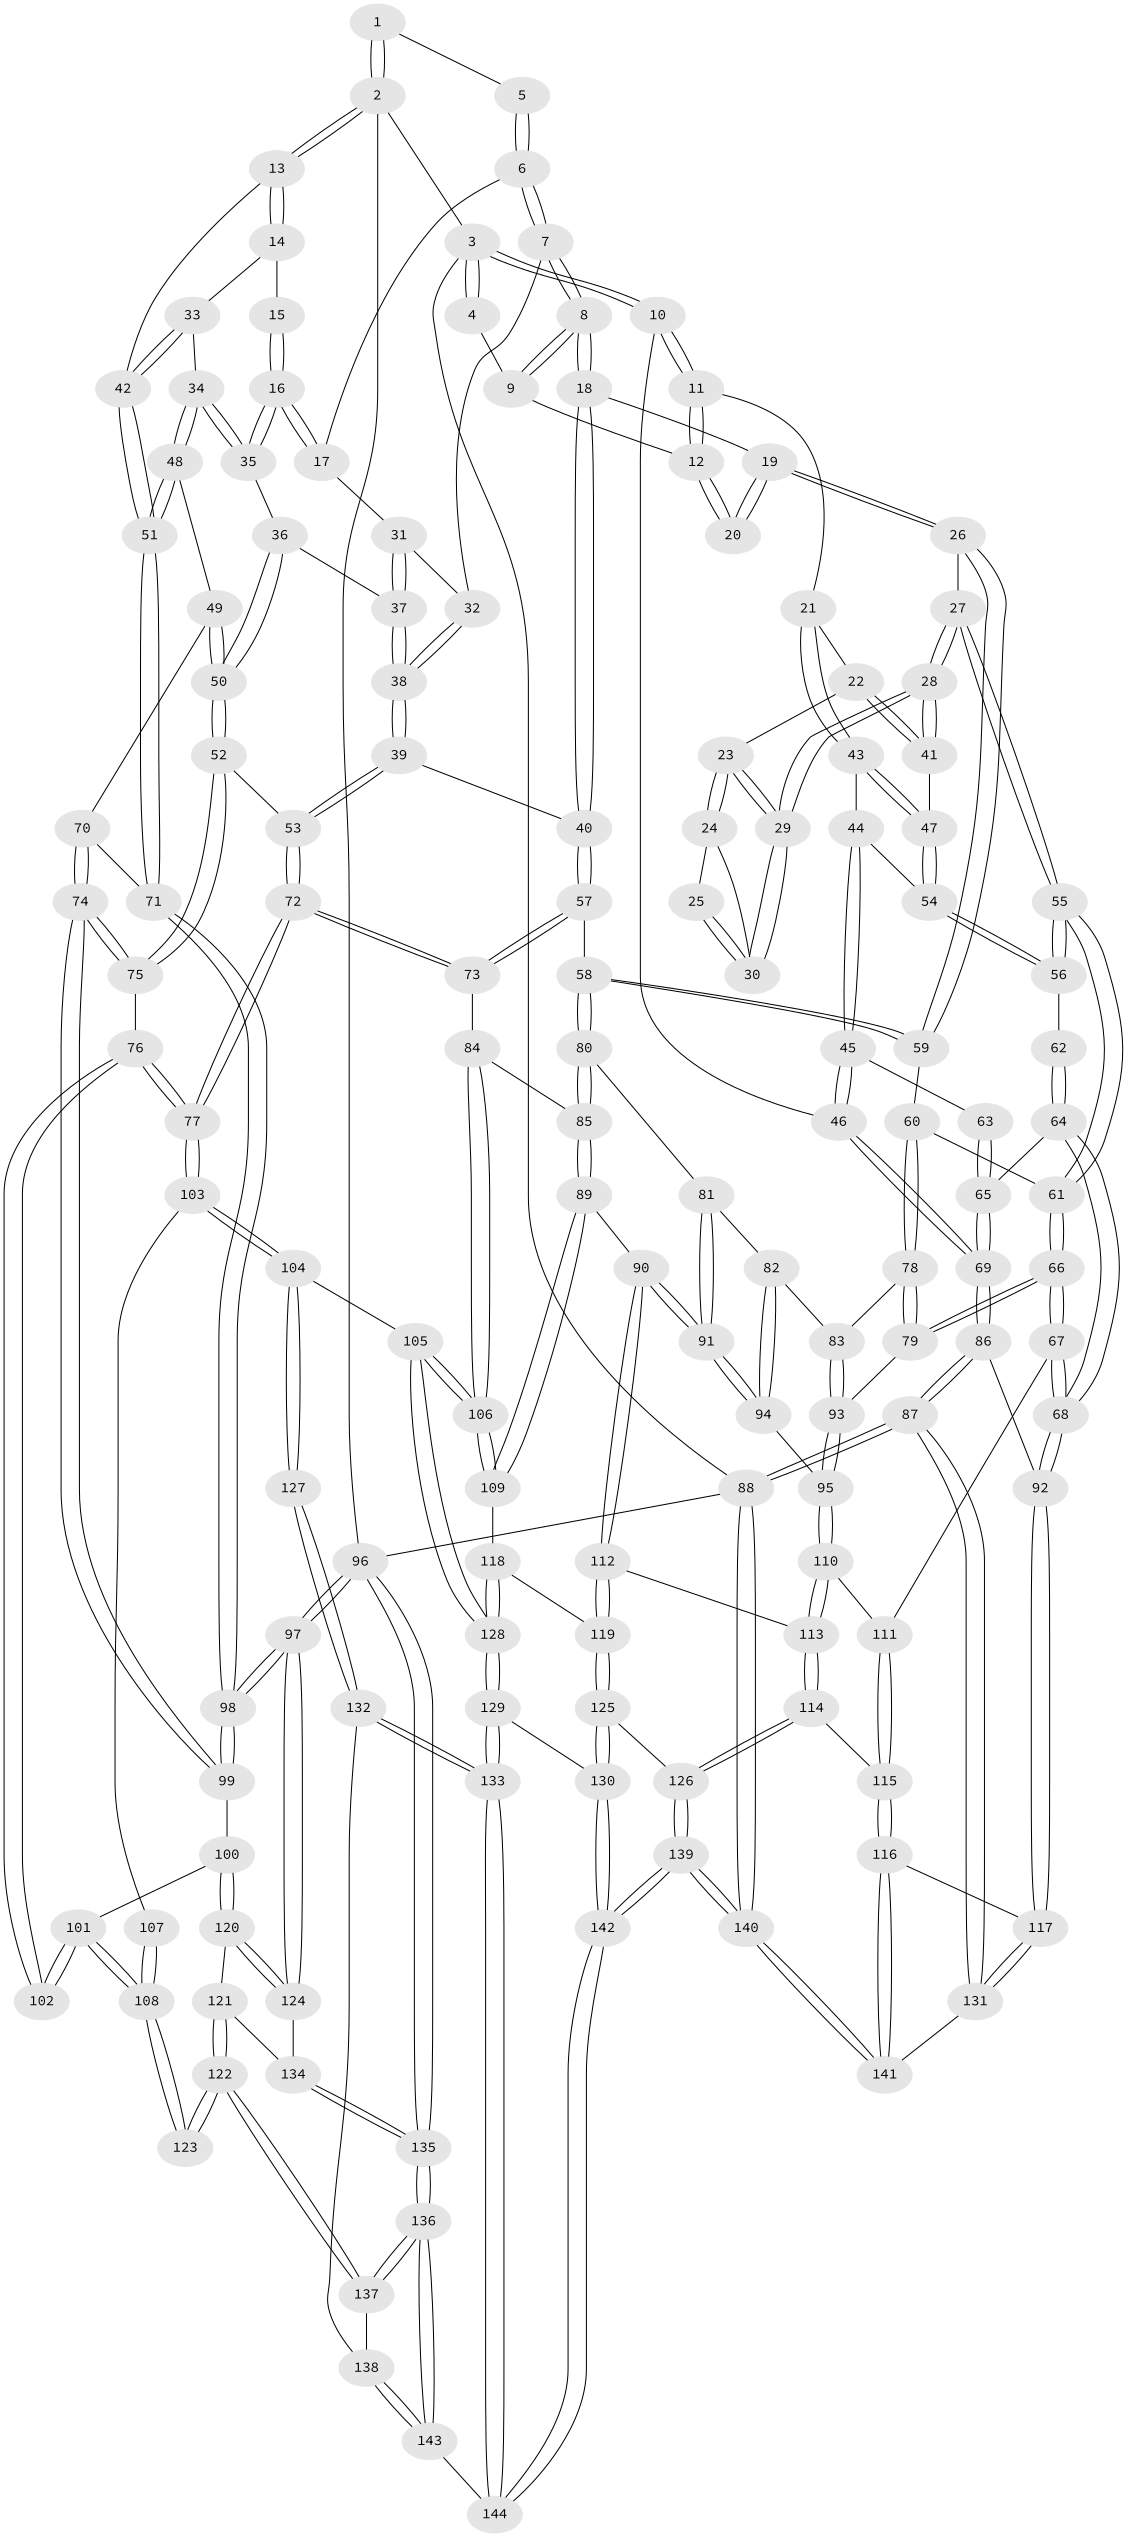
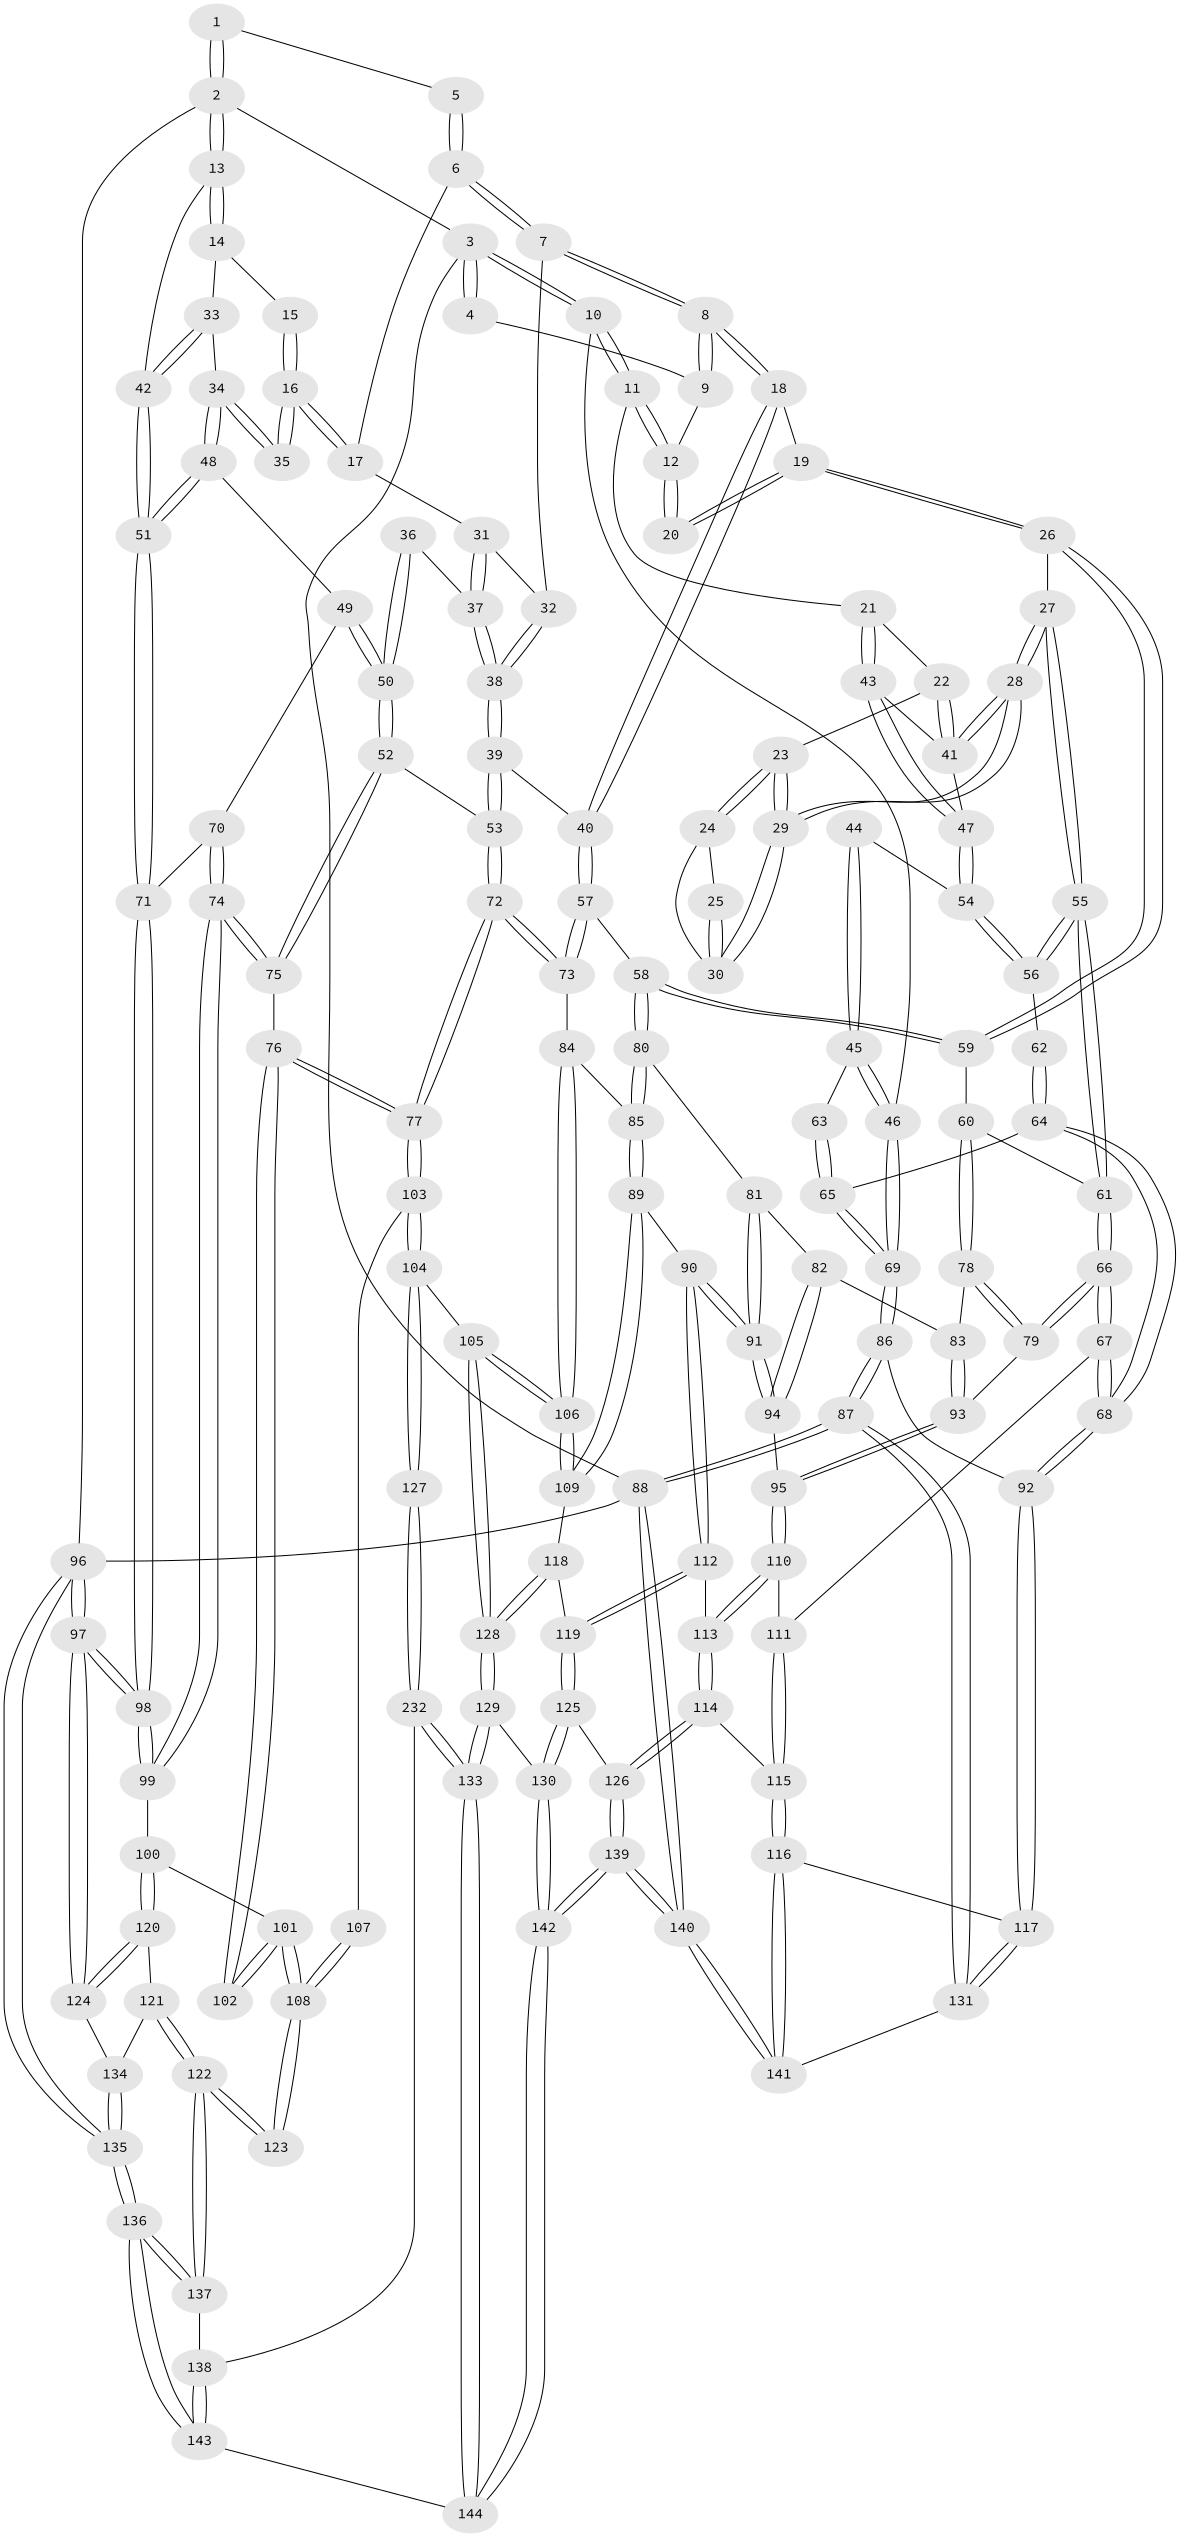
edge "35" -- "36": removed
edge "43" -- "44": now "43" -- "41"
node "132": label "132" -> "232"
